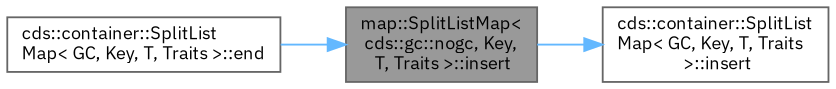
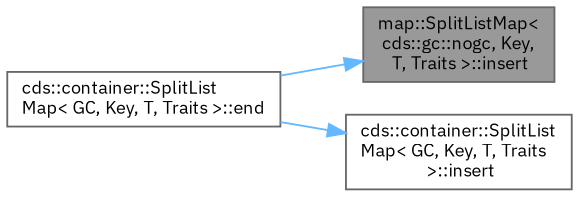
edge "map::SplitListMap< cds::gc::nogc, Key, T, Traits >::insert" -> "cds::container::SplitList Map< GC, Key, T, Traits >::insert": now "cds::container::SplitList Map< GC, Key, T, Traits >::end" -> "cds::container::SplitList Map< GC, Key, T, Traits >::insert"
